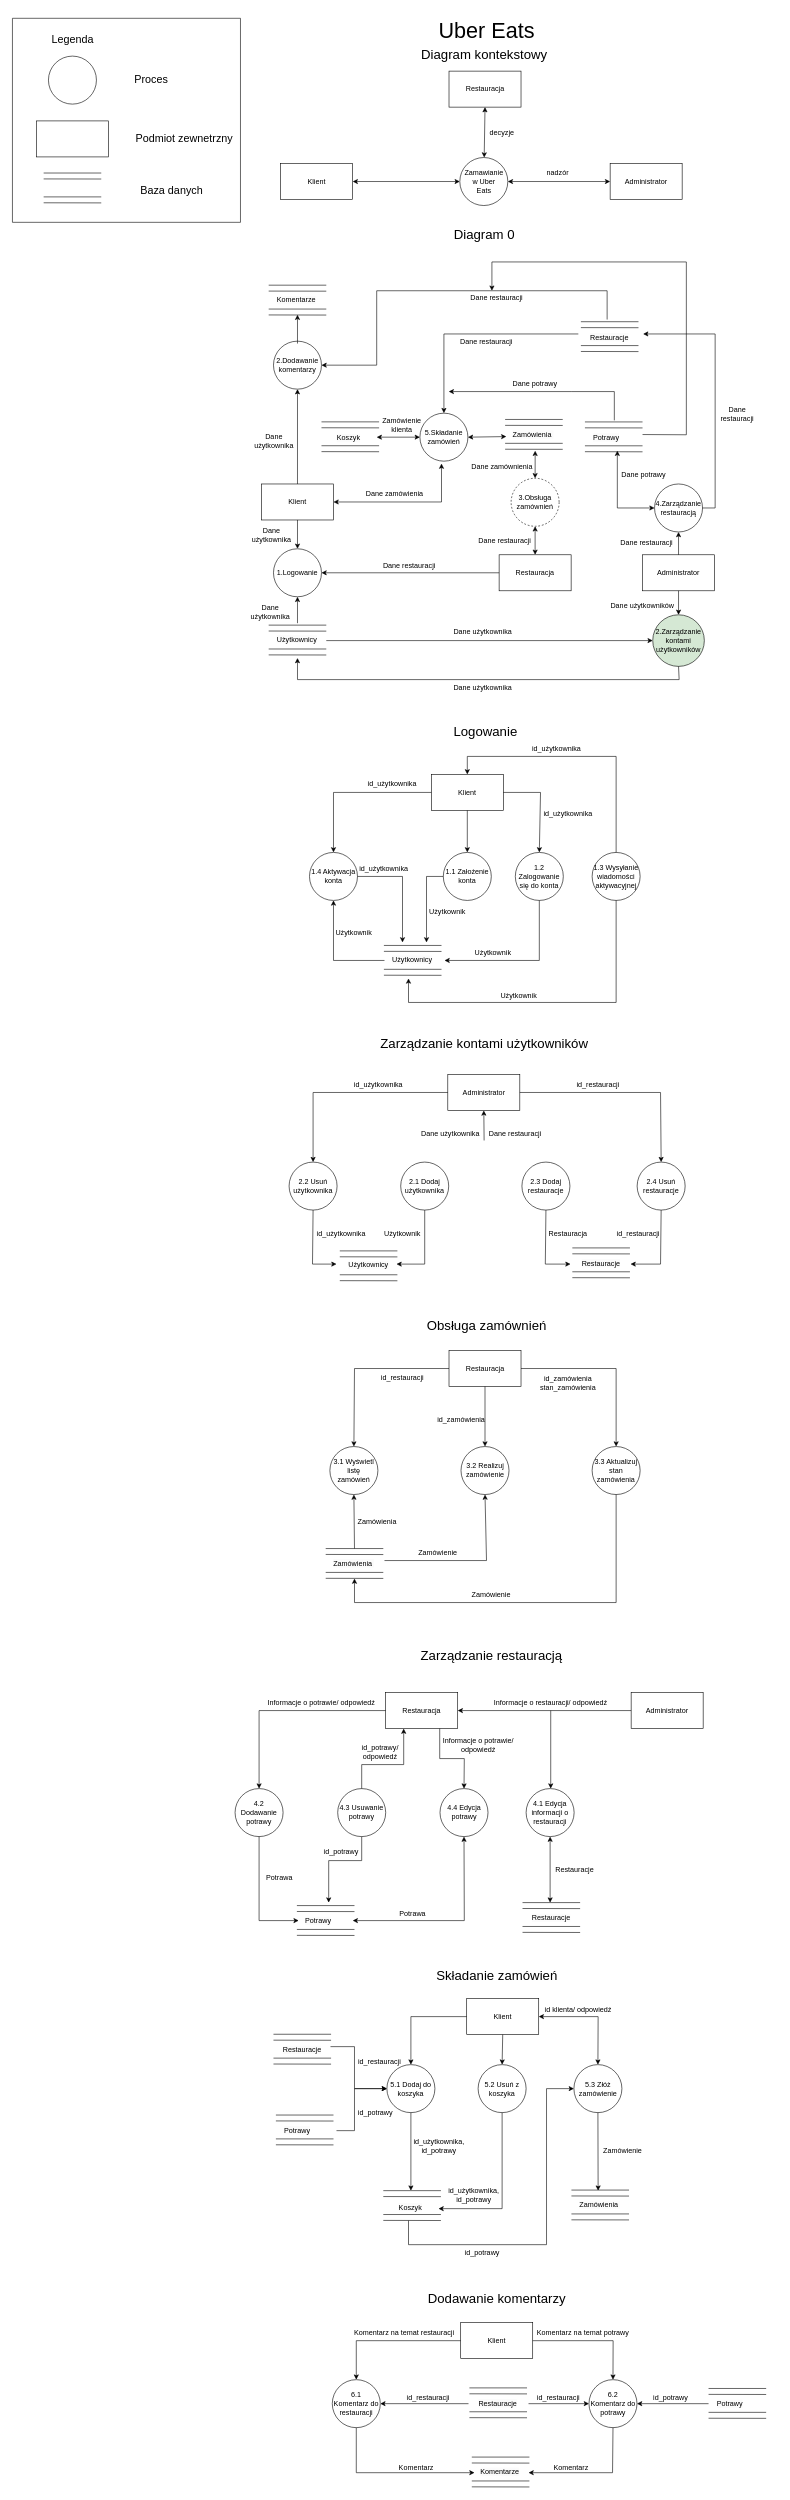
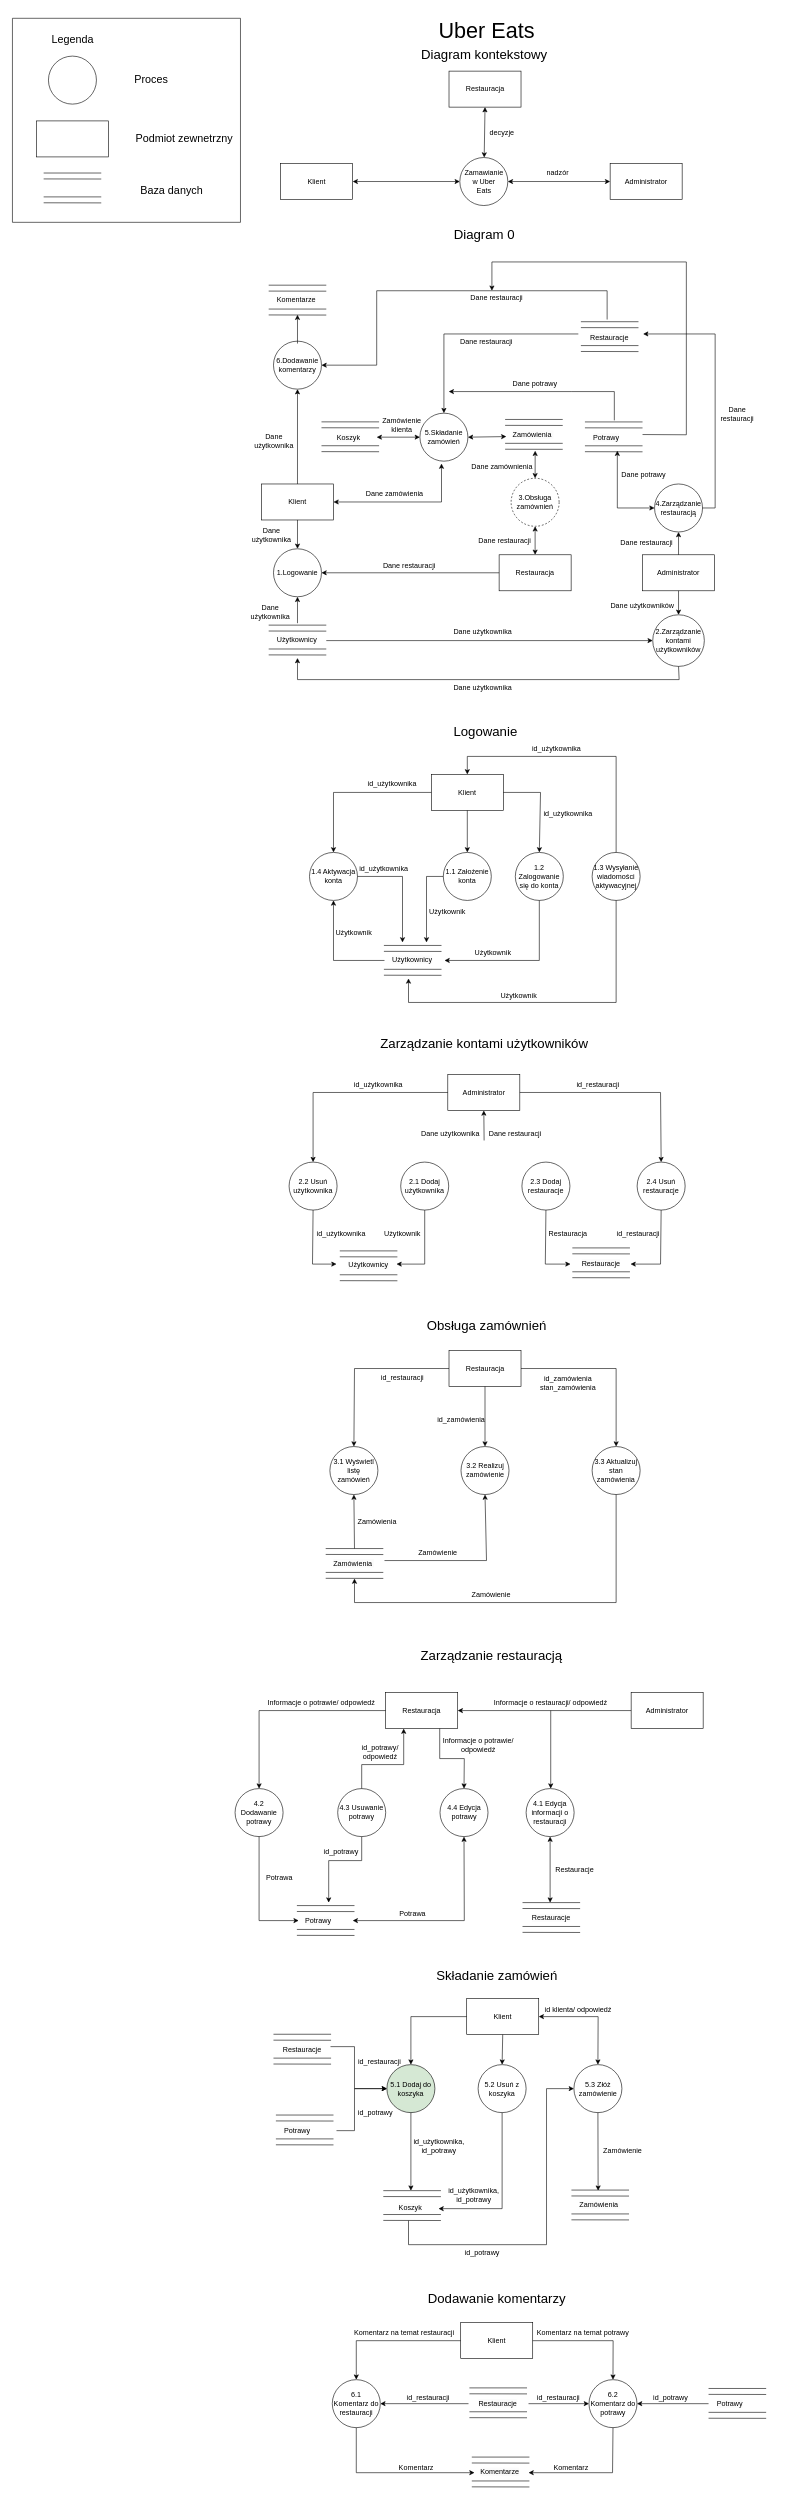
node "2.Dodawanie komentarzy": label "2.Dodawanie komentarzy" -> "6.Dodawanie komentarzy"
node "2.Zarządzanie kontami użytkowników": fillcolor #d5e8d4 -> #ffffff
node "5.1 Dodaj do koszyka": fillcolor #ffffff -> #d5e8d4
